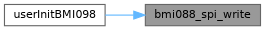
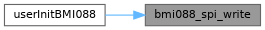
node "userInitBMI098": label "userInitBMI098" -> "userInitBMI088"
